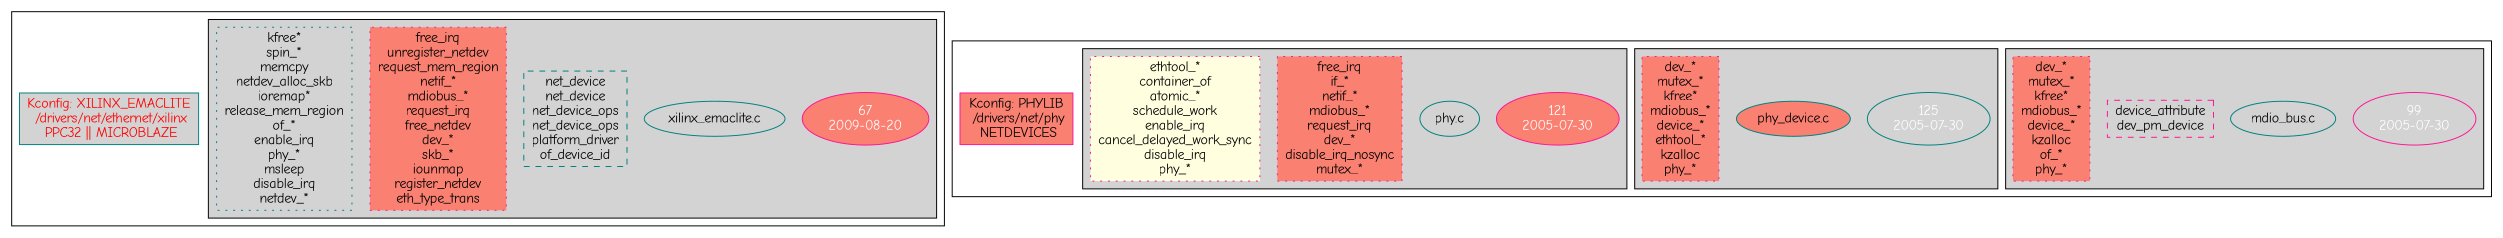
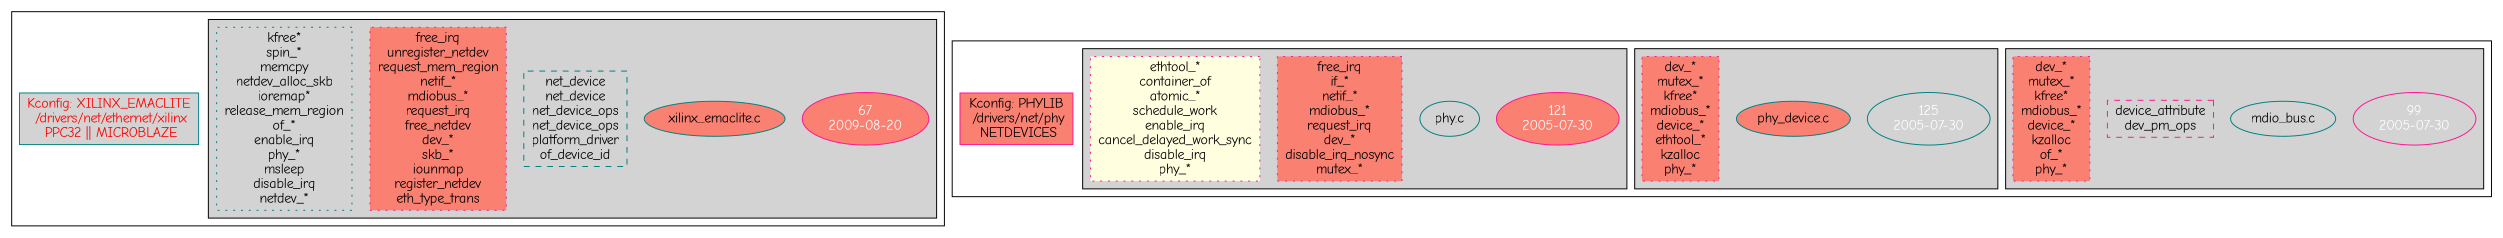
node "xilinx_emaclite.c": fillcolor lightgrey -> salmon
node "device_attribute dev_pm_device": label "device_attribute dev_pm_device" -> "device_attribute dev_pm_ops"
